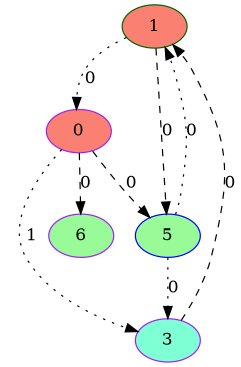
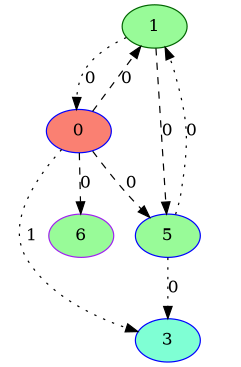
node "1": fillcolor salmon -> palegreen
node "0": color purple -> blue
edge "3" -> "1": now "0" -> "1"
node "3": color purple -> blue
